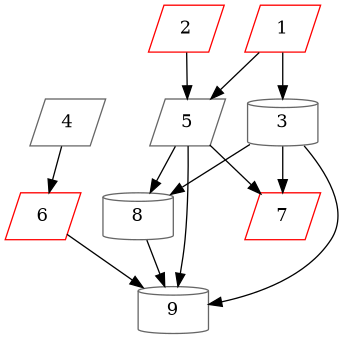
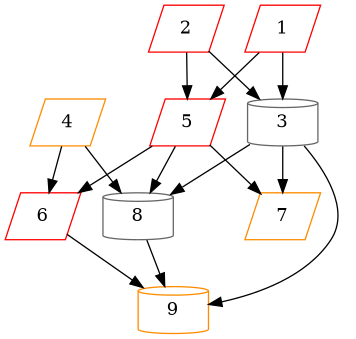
edge "2" -> "3": added
node "4": color gray40 -> darkorange
node "5": color gray40 -> red
edge "4" -> "8": added
edge "5" -> "9": now "5" -> "6"
node "7": color red -> darkorange
node "9": color gray40 -> darkorange
